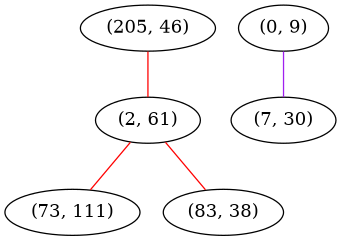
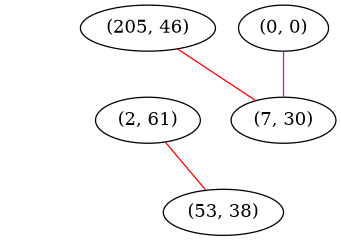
node "(0, 9)": label "(0, 9)" -> "(0, 0)"
edge "(205, 46)" -- "(2, 61)": now "(205, 46)" -- "(7, 30)"
node "(73, 111)": removed
node "(83, 38)": label "(83, 38)" -> "(53, 38)"
